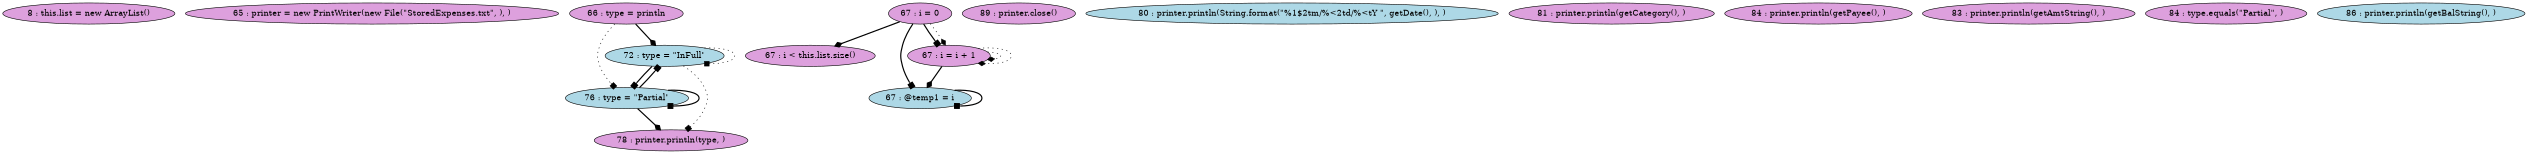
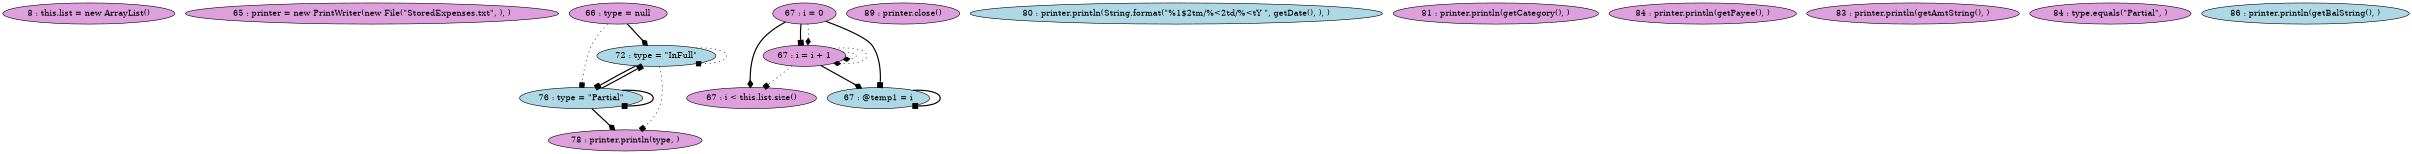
node "66 : type = println": label "66 : type = println" -> "66 : type = null"
edge "67 : i = i + 1" -> "67 : i < this.list.size()": added
